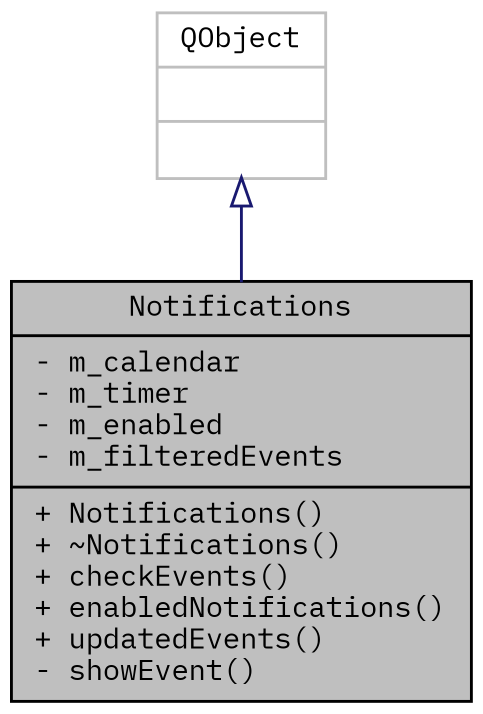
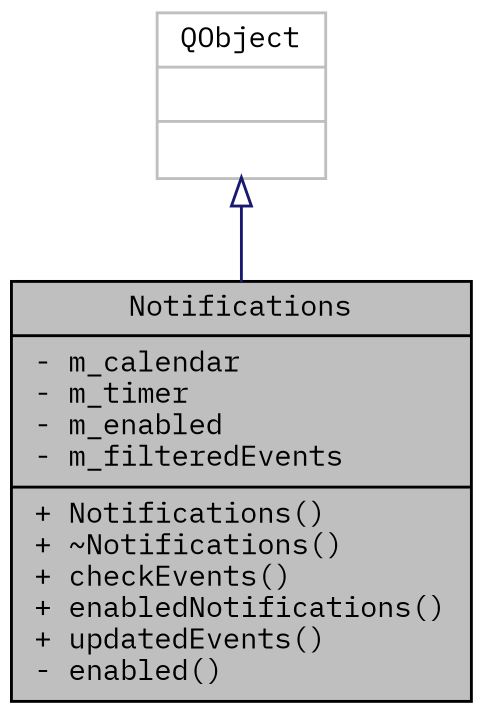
node "Notifications": text "- showEvent()" -> "- enabled()"
